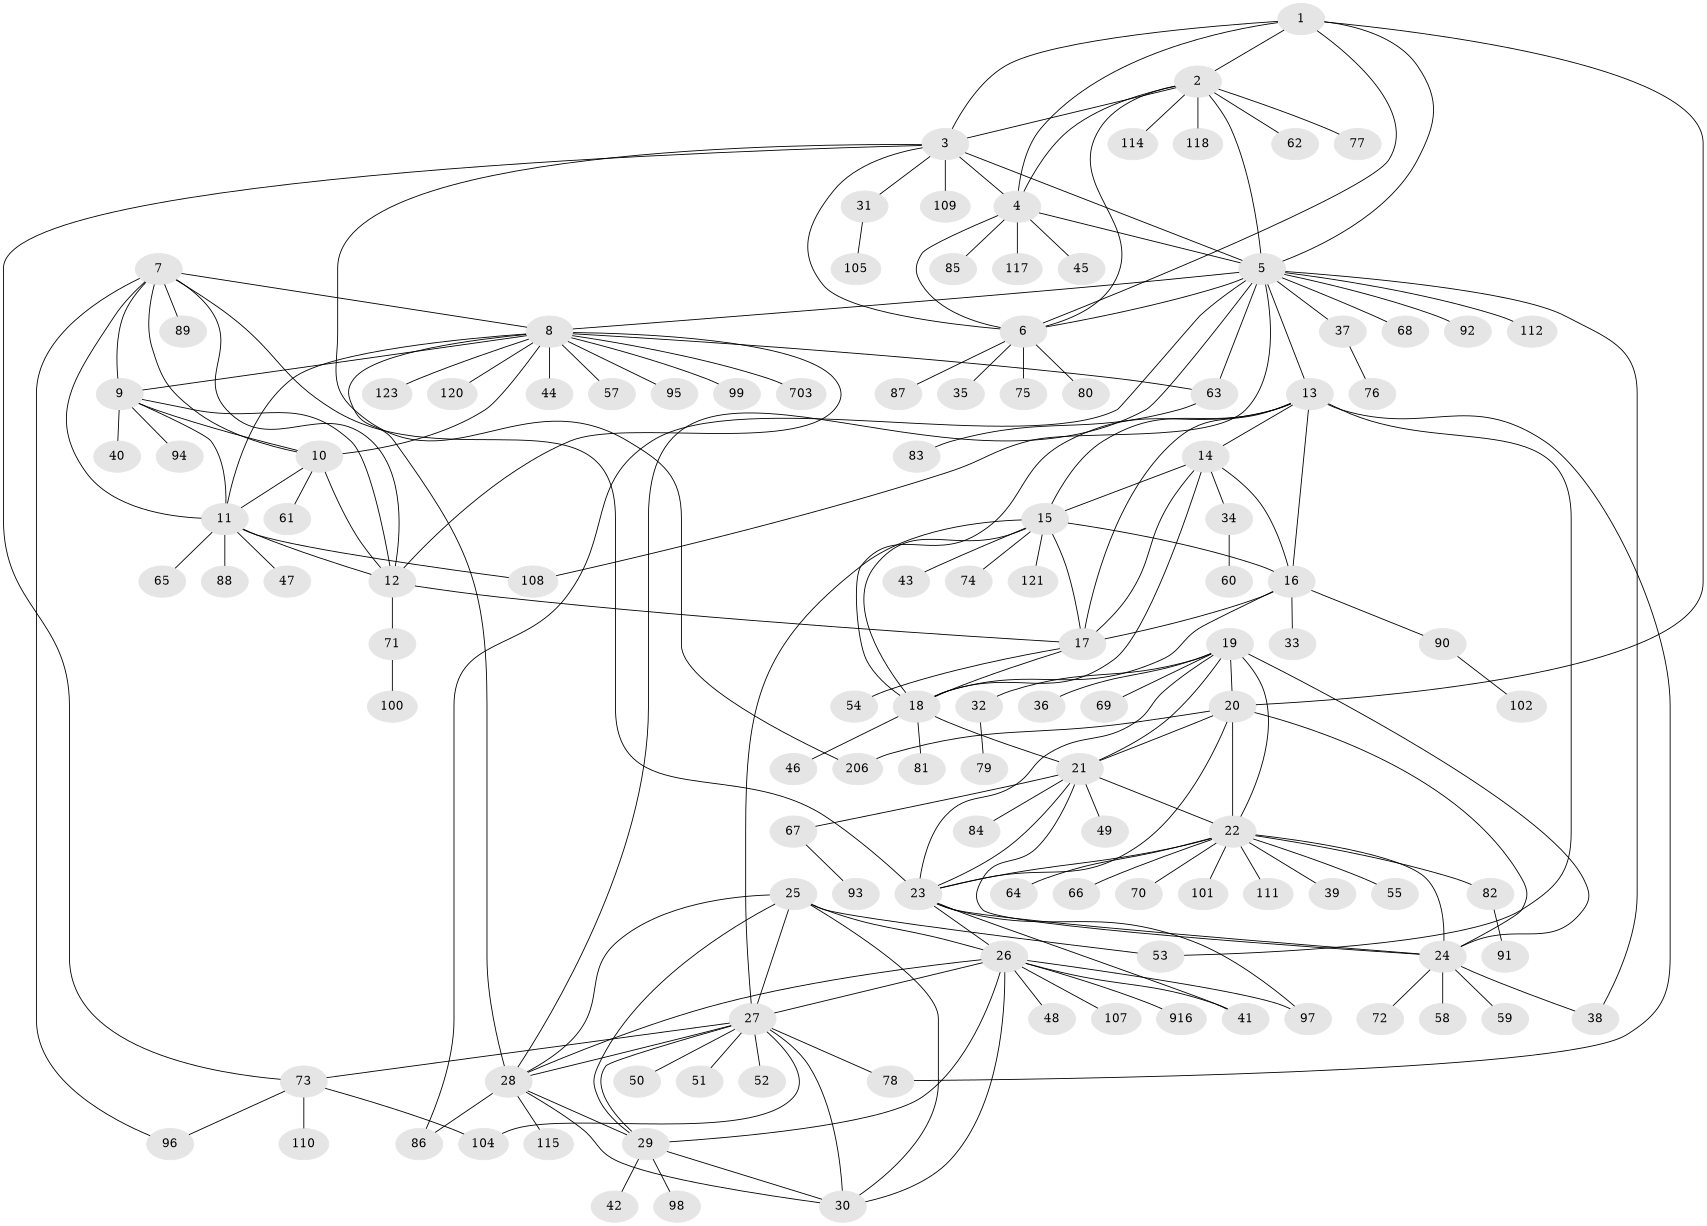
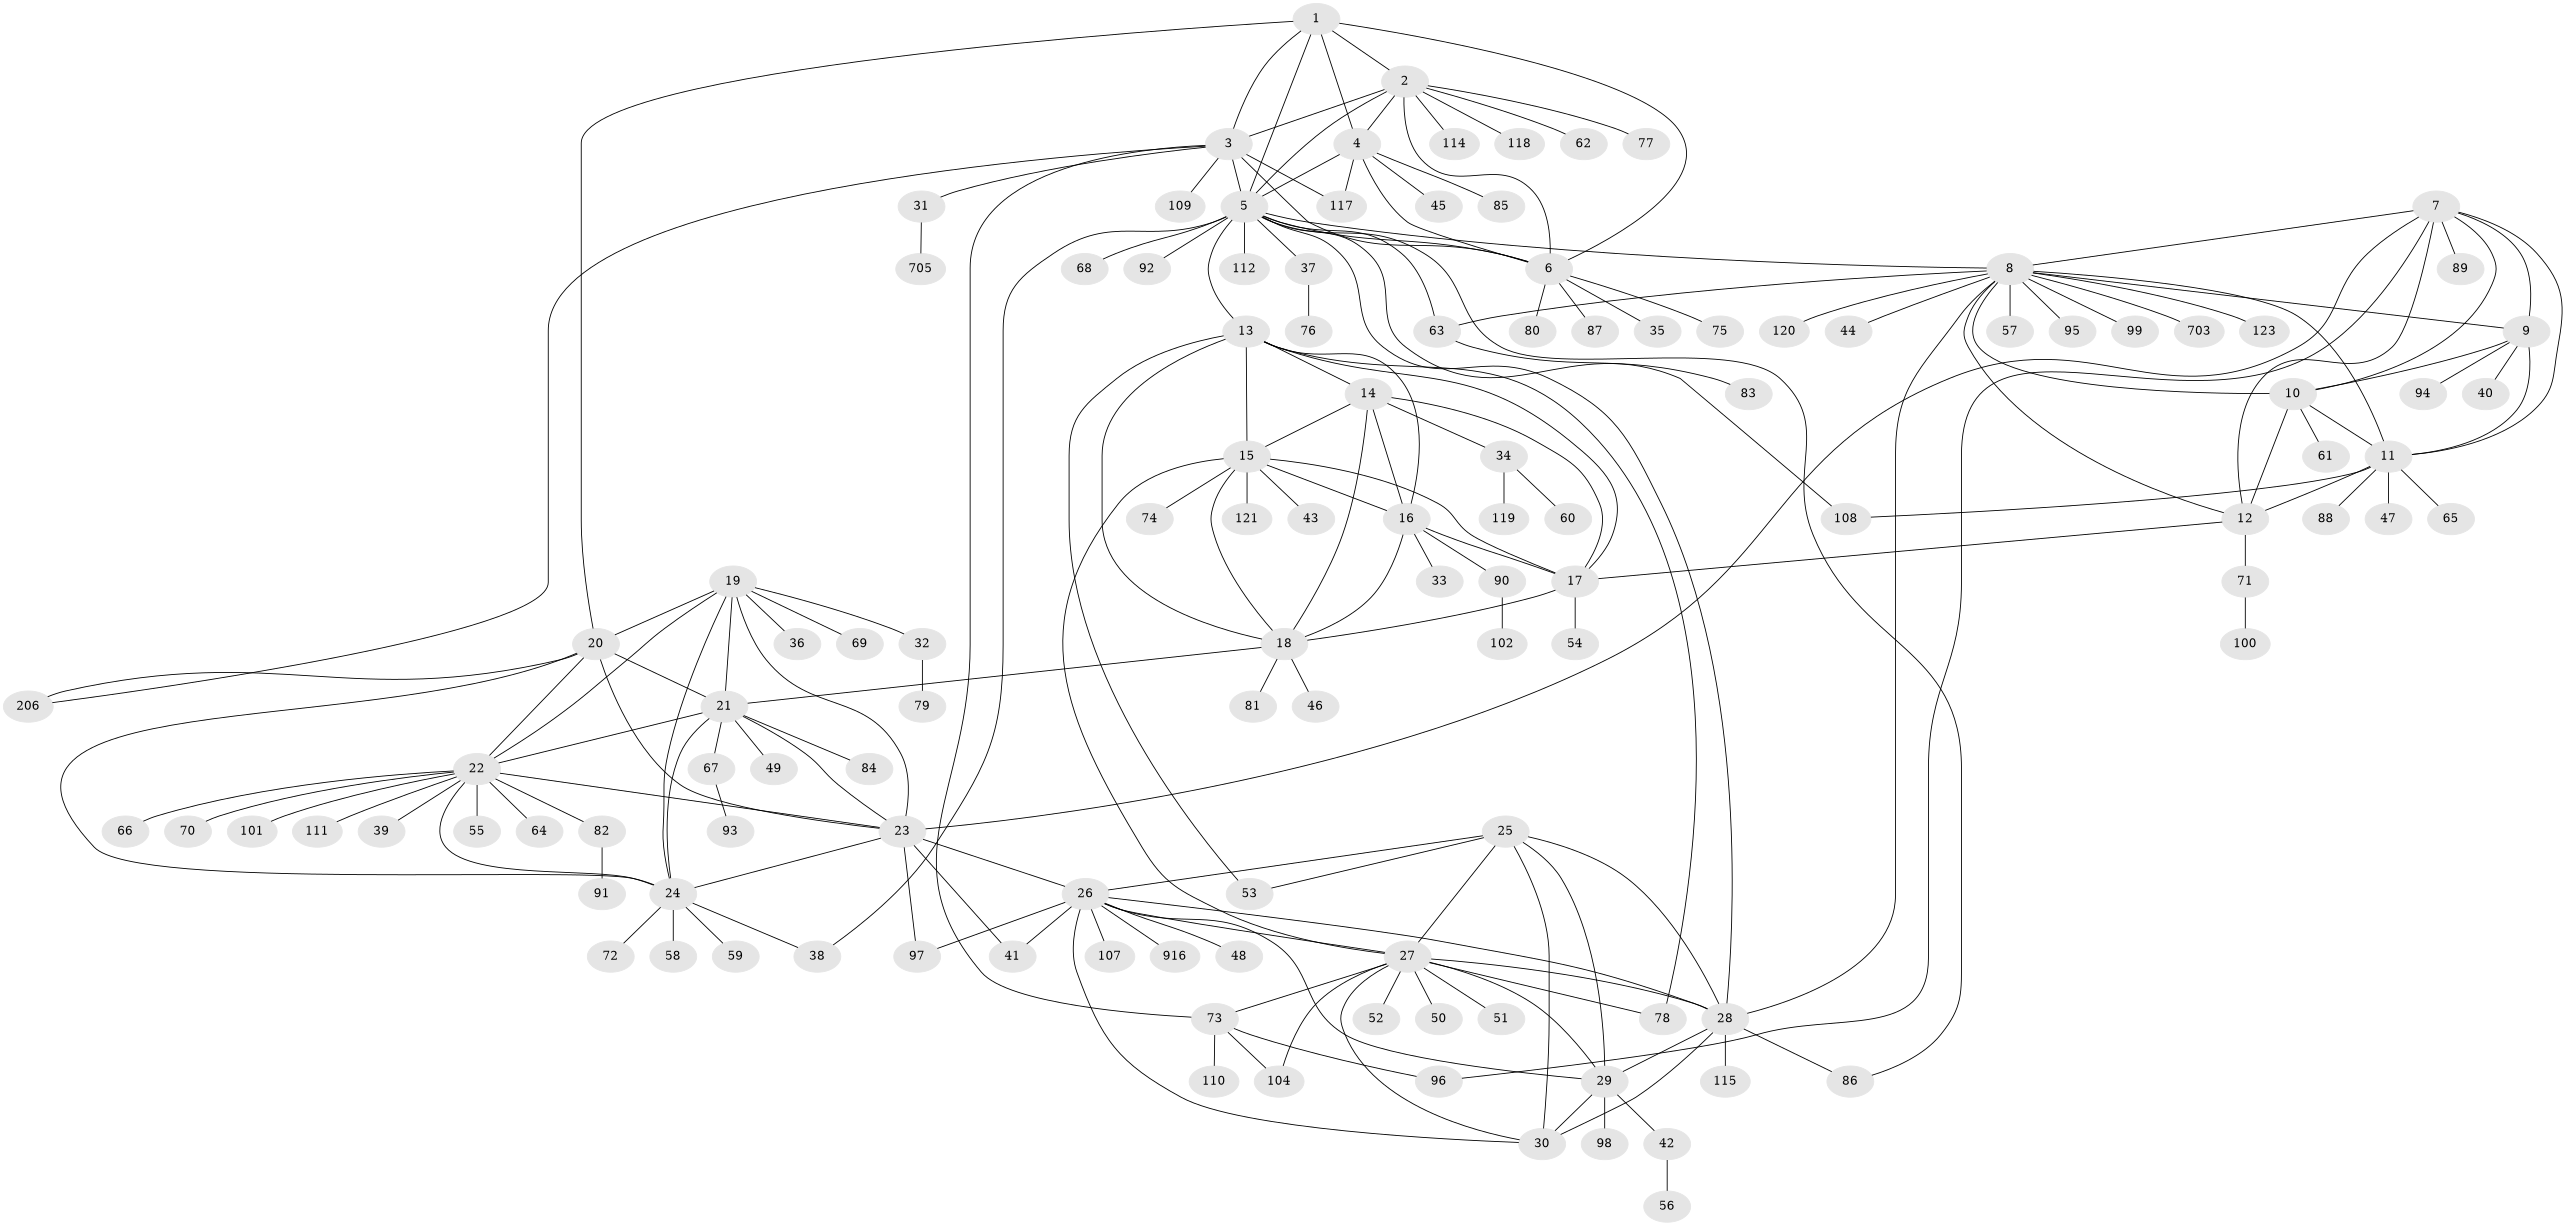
edge "3" -- "4": now "3" -- "117"
node "105": label "105" -> "705"
edge "9" -- "12": removed
node "119": added
node "56": added
